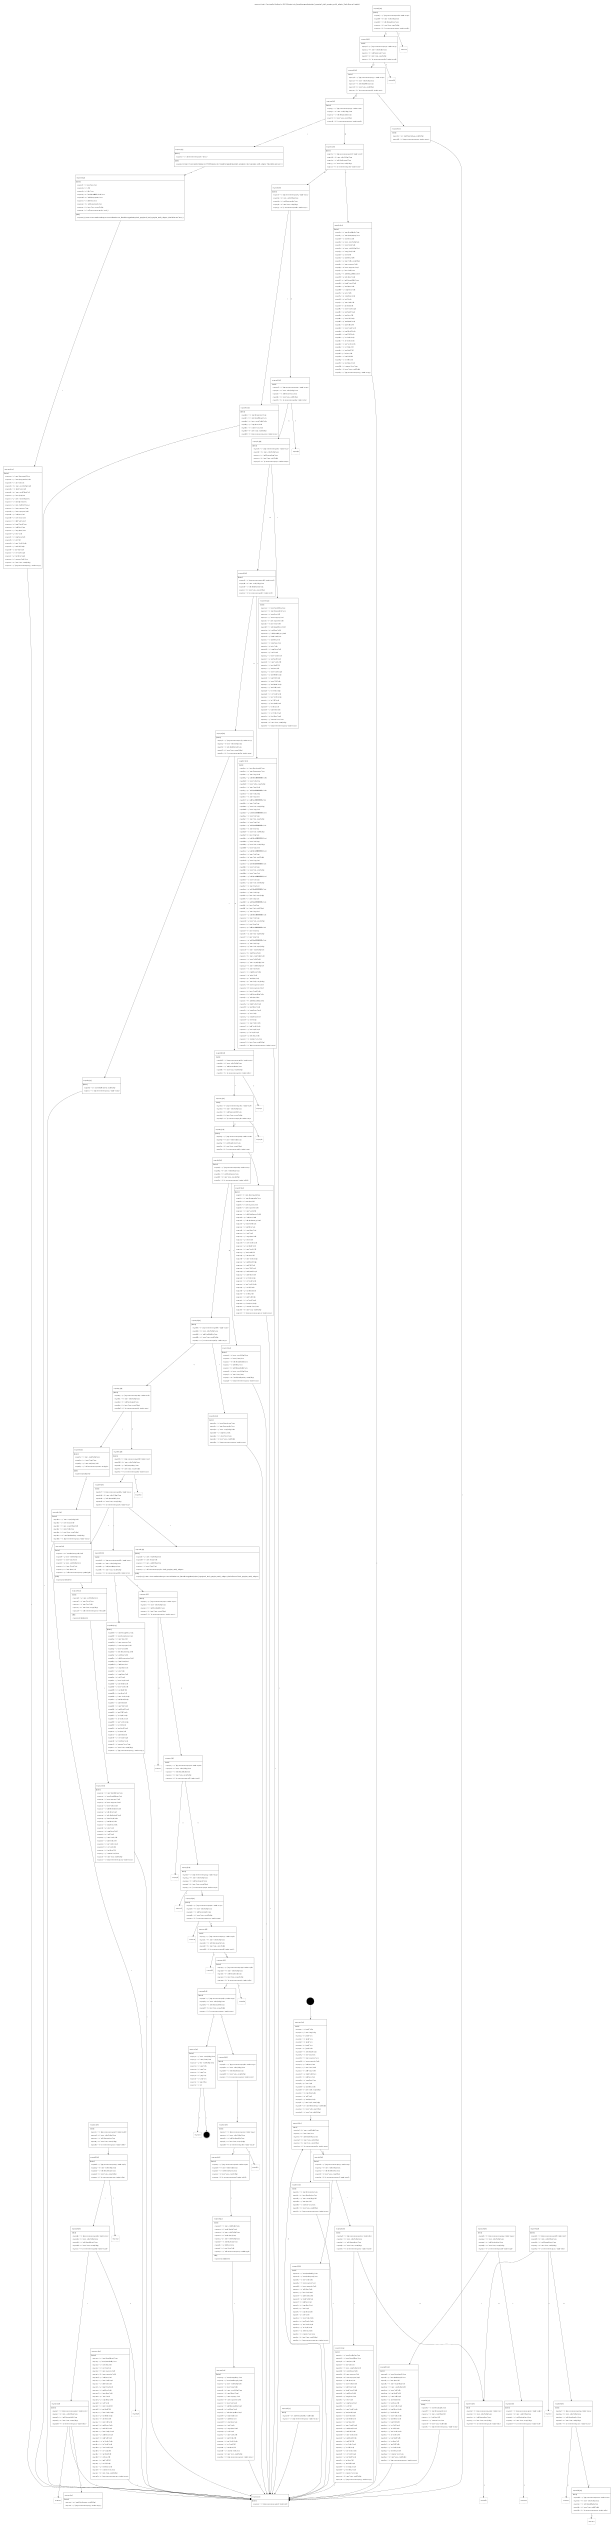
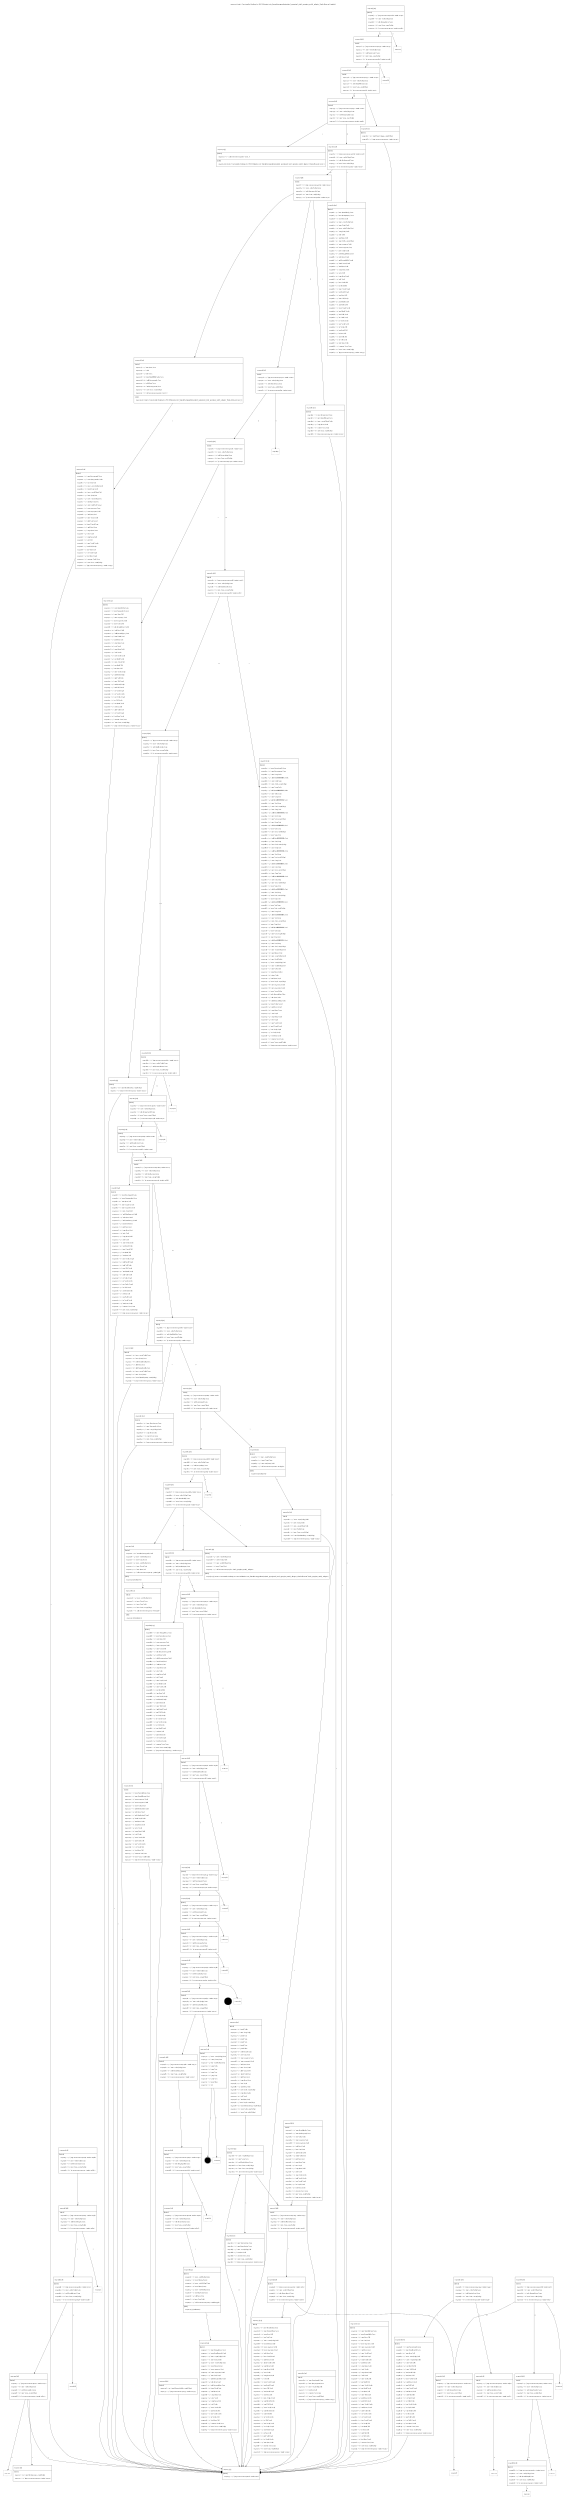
edge "0x40207a [5]" -> "0x40207f [40]": now "0x40177f [28]" -> "0x40207f [40]"
edge "0x40162f [28]" -> "0x401ec8 [86]": reversed
